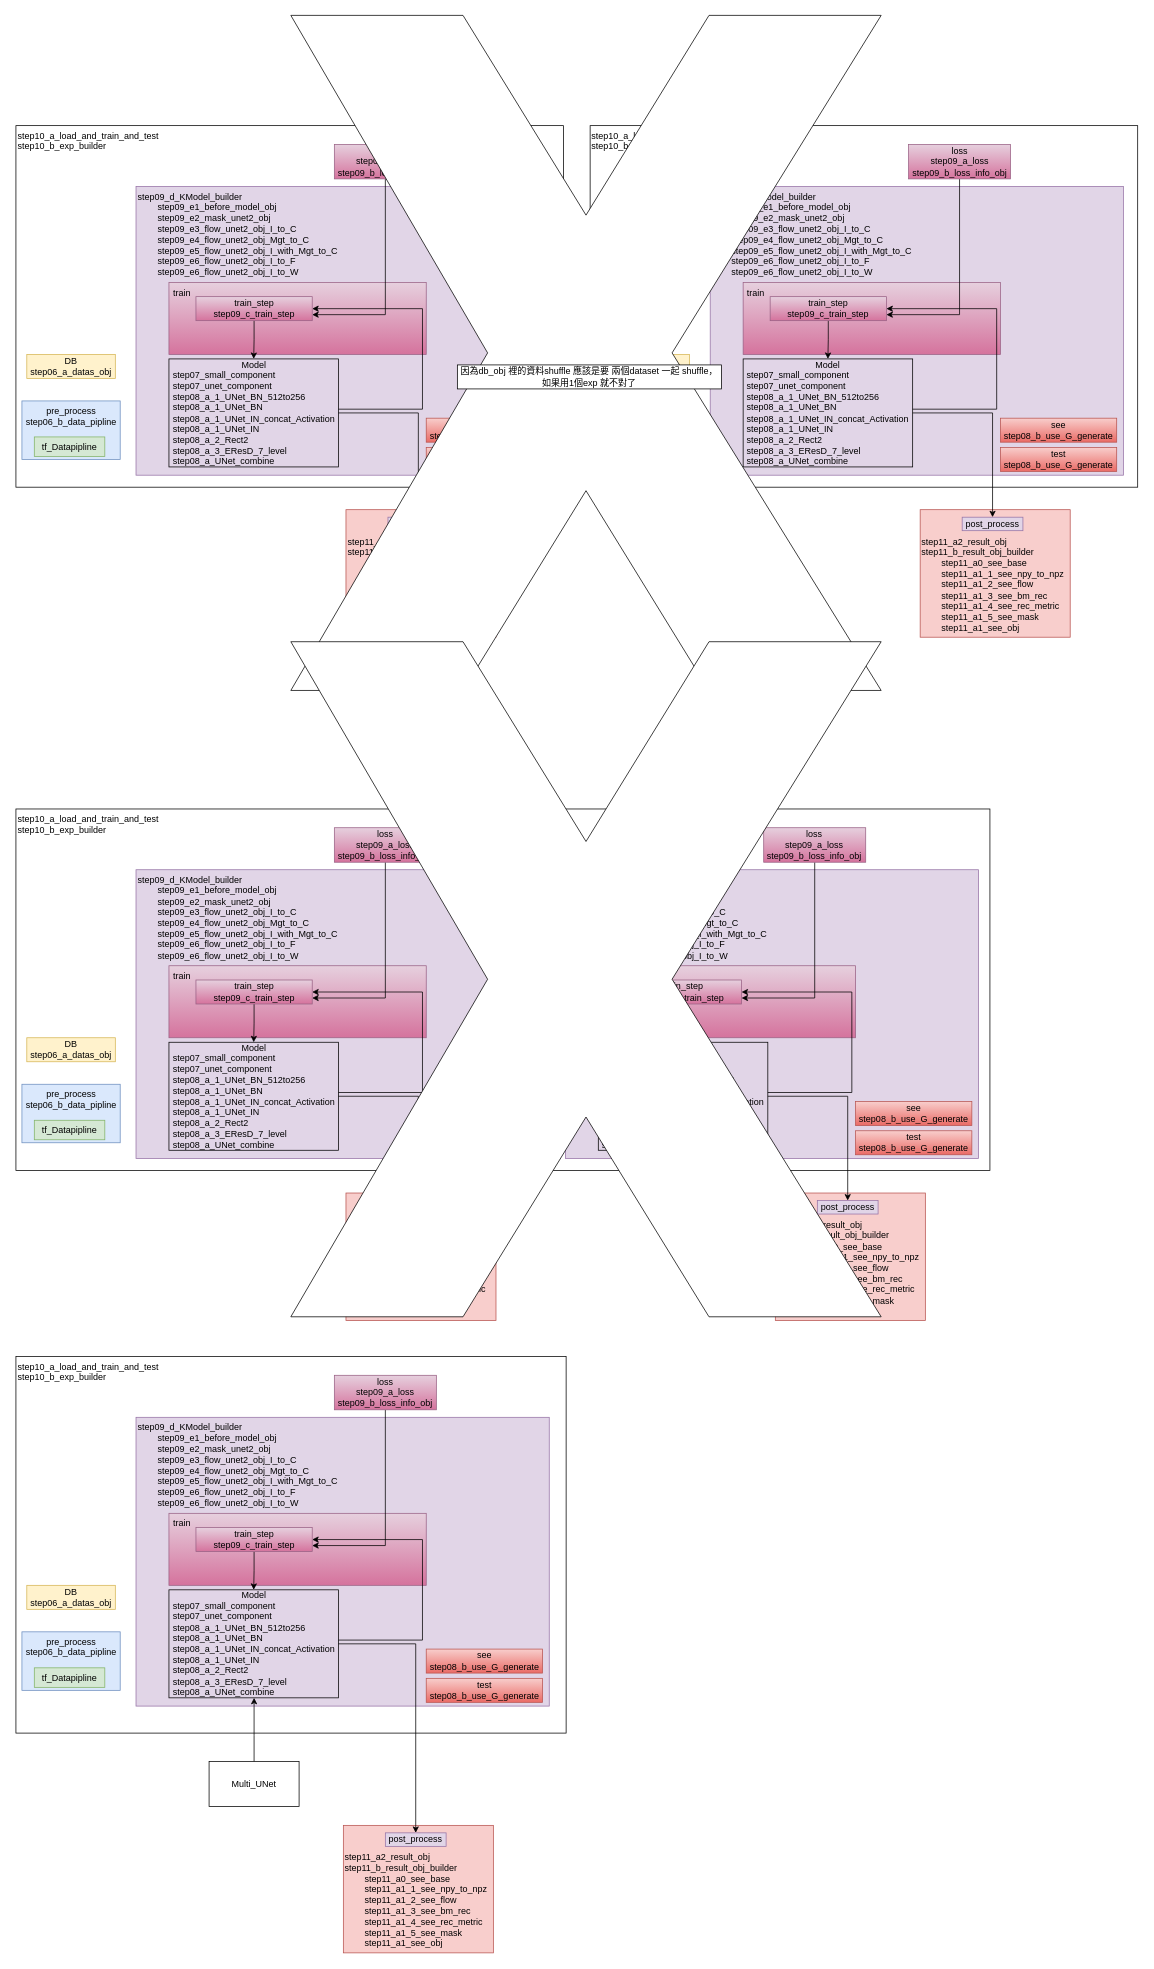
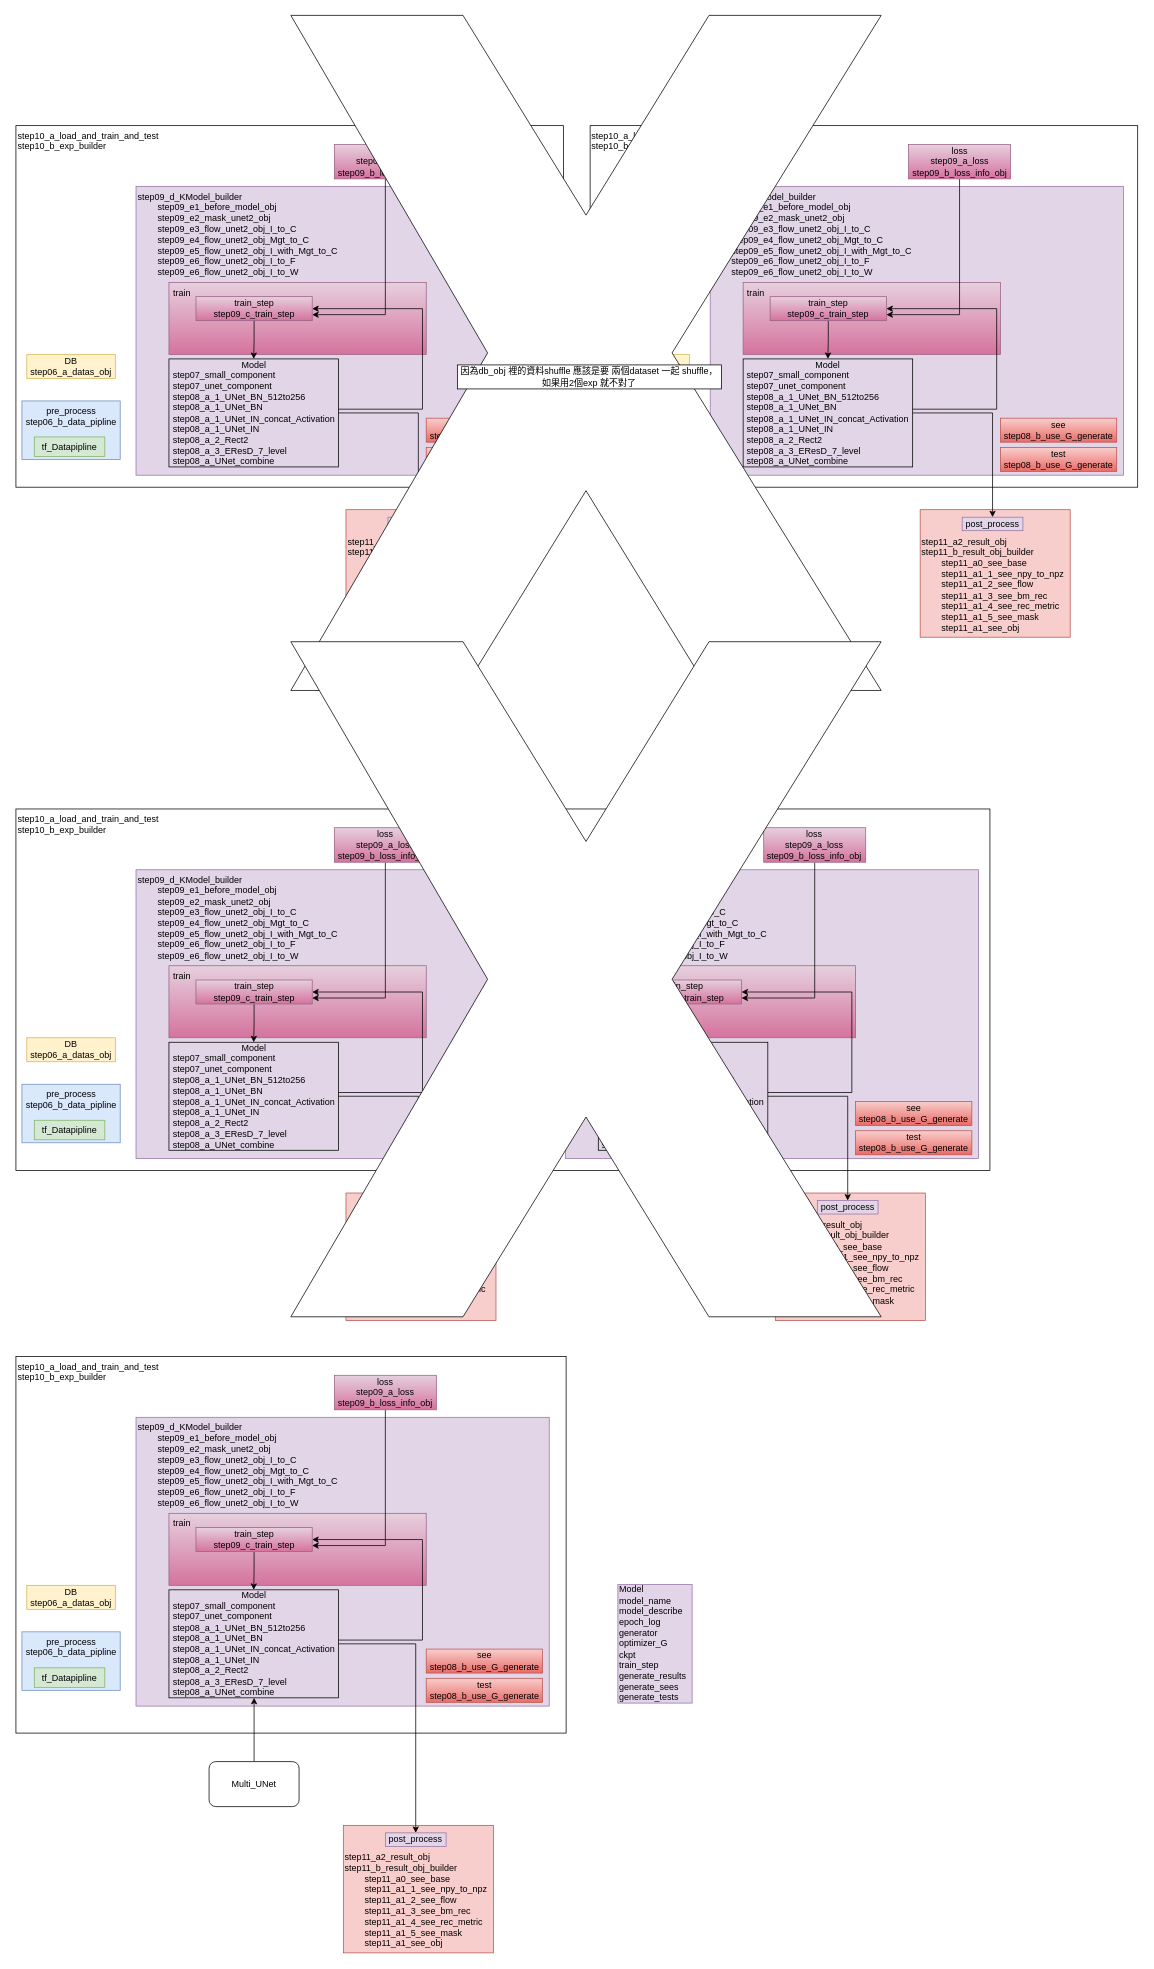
node "因為db_obj 裡的資料shuffle 應該是要 兩個dataset 一起 shuffle， 如果用1個exp 就不對了": label "因為db_obj 裡的資料shuffle 應該是要 兩個dataset 一起 shuffle， 如果用1個exp 就不對了" -> "因為db_obj 裡的資料shuffle 應該是要 兩個dataset 一起 shuffle， 如果用2個exp 就不對了"
node "Model model_name model_describe epoch_log generator optimizer_G ckpt train_step generate_results generate_sees generate_tests": added
node "Multi_UNet": shape rectangle -> rounded rectangle
